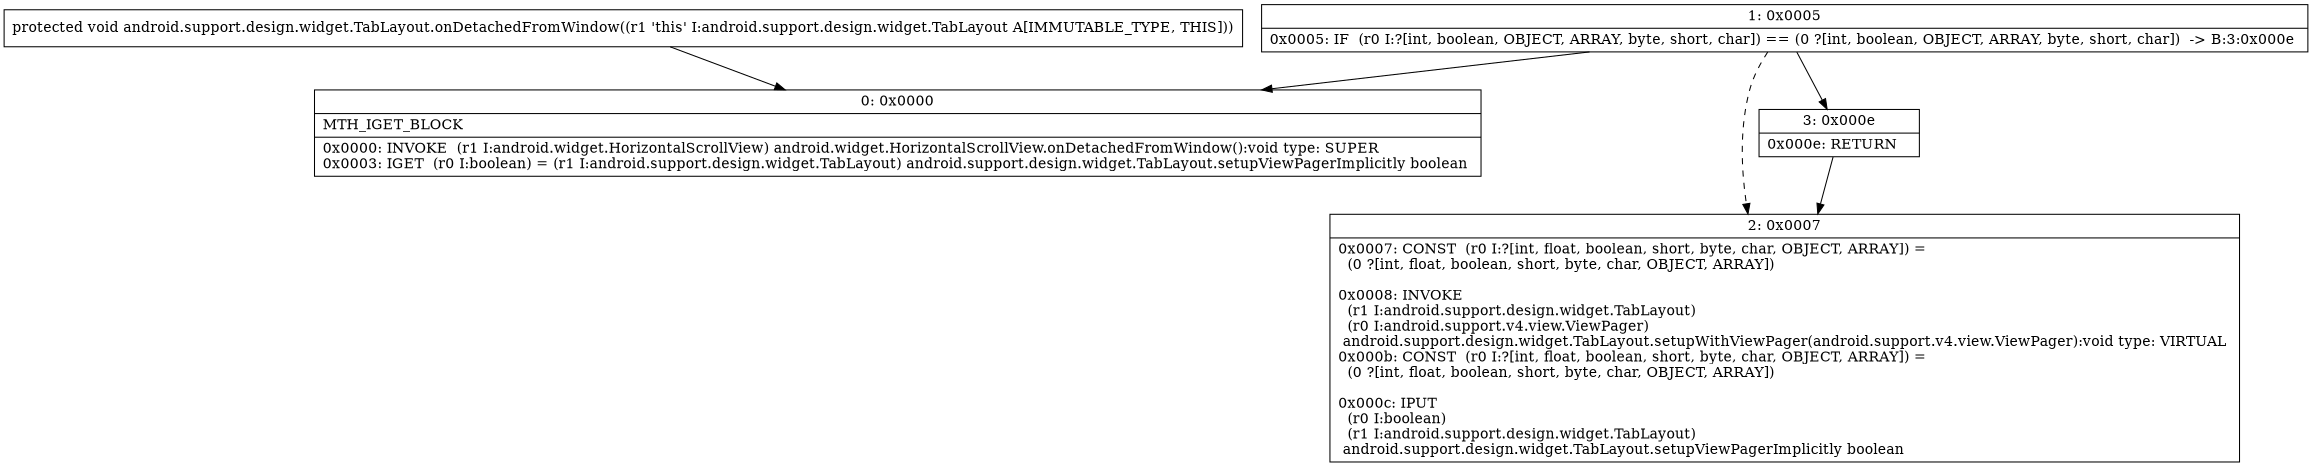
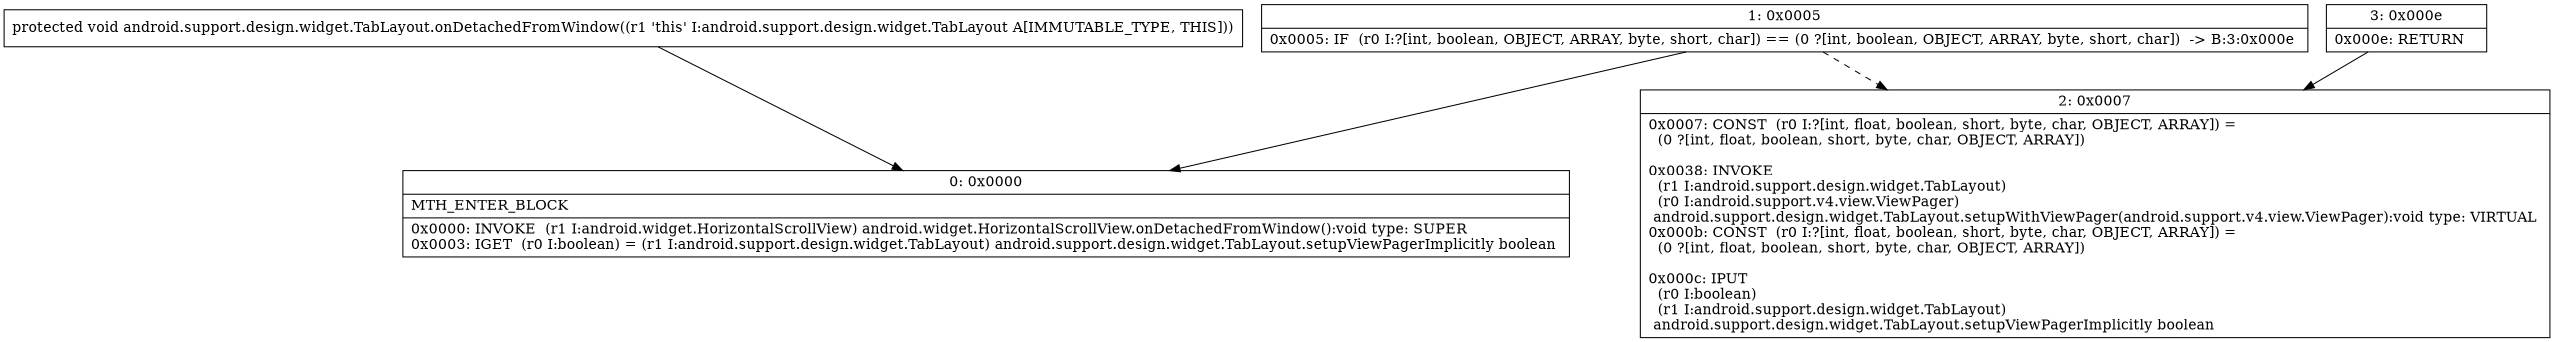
edge "1: 0x0005" -> "3: 0x000e": removed
node "0: 0x0000": text "MTH_IGET_BLOCK" -> "MTH_ENTER_BLOCK"
node "2: 0x0007": text "0x0008: INVOKE" -> "0x0038: INVOKE"
